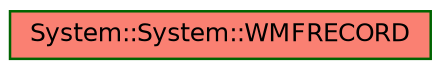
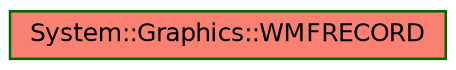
node "System::System::WMFRECORD": label "System::System::WMFRECORD" -> "System::Graphics::WMFRECORD"
